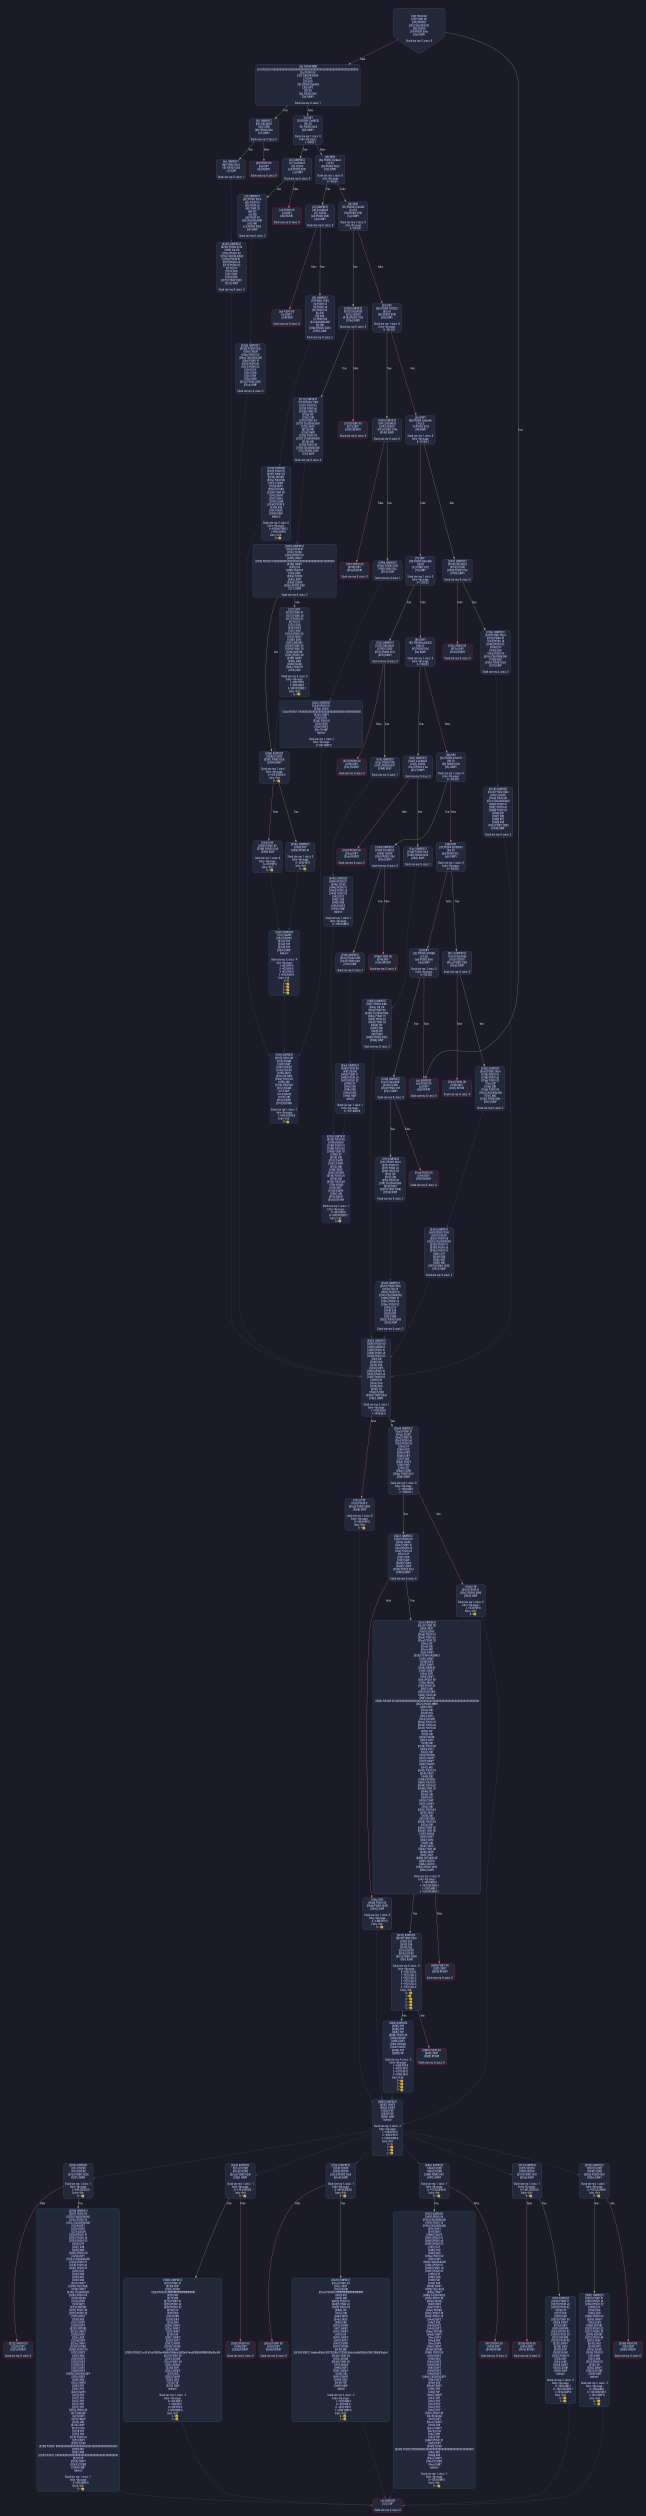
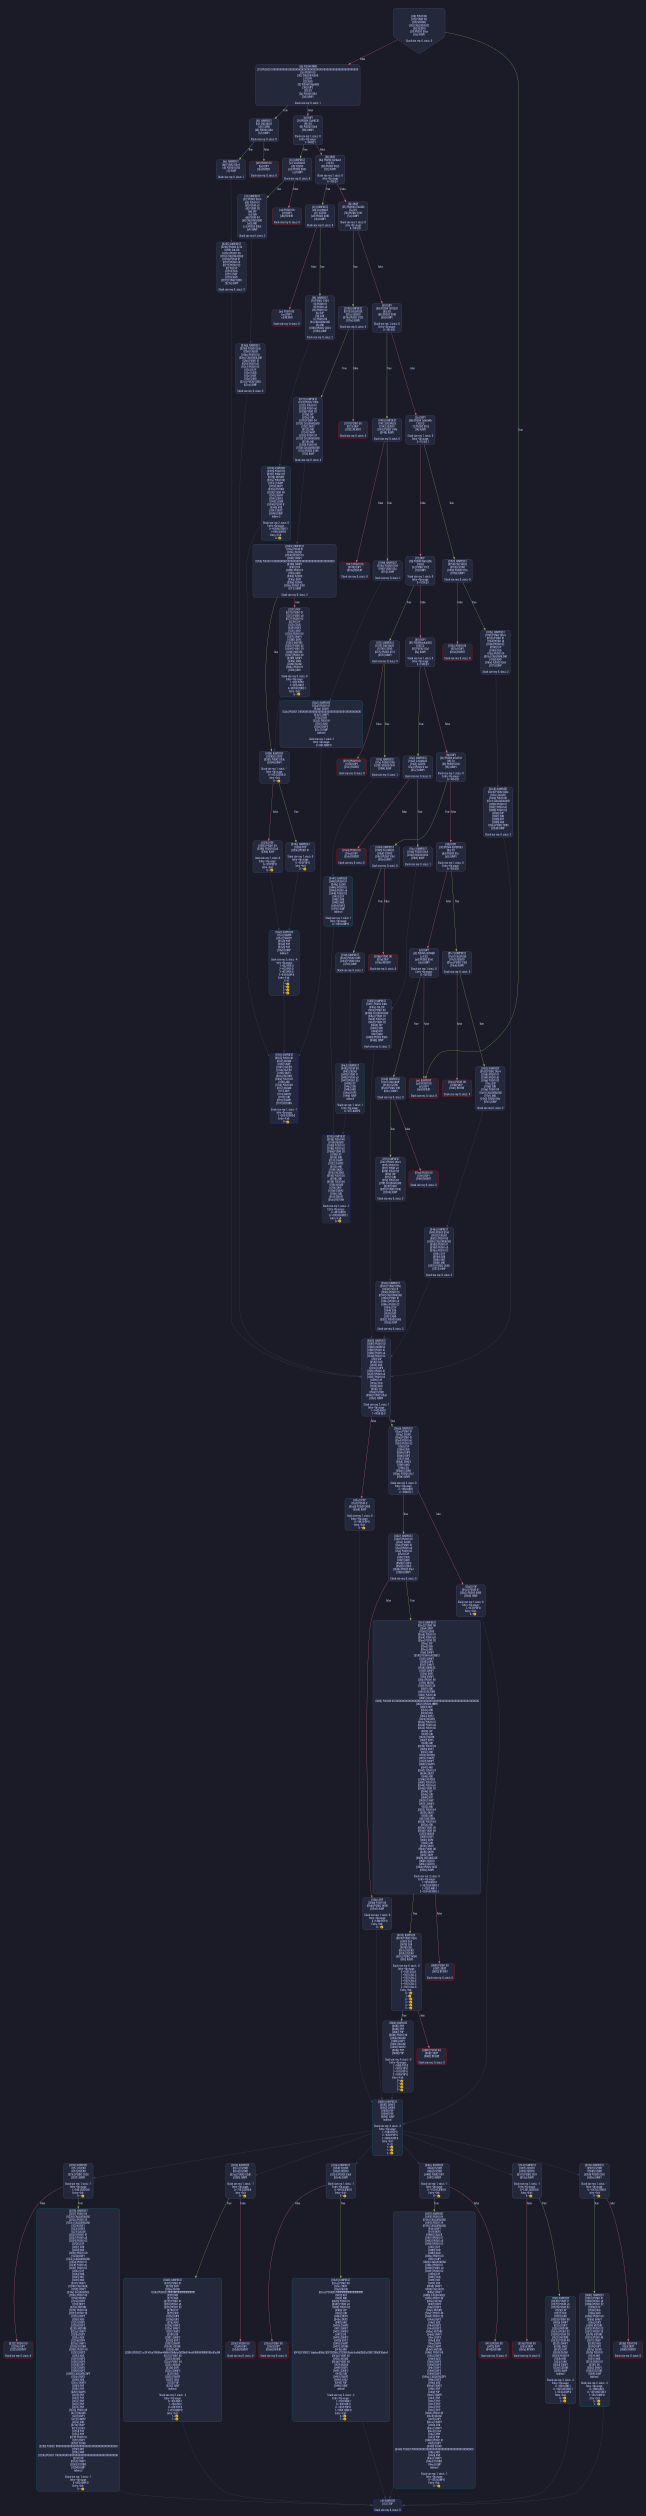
node "[c4] JUMPDEST [c5] STOP Stack size req: 0, sizeΔ: 0": color red -> darkblue
